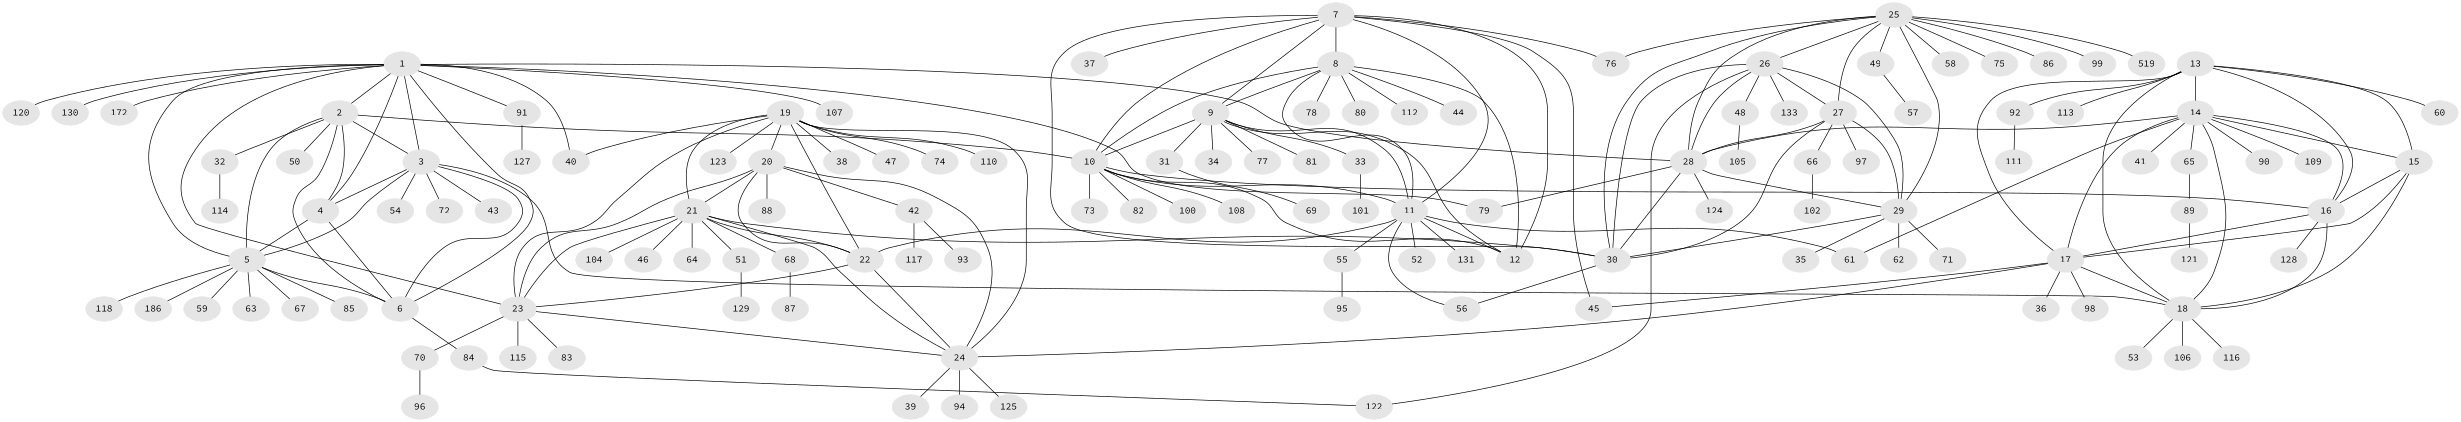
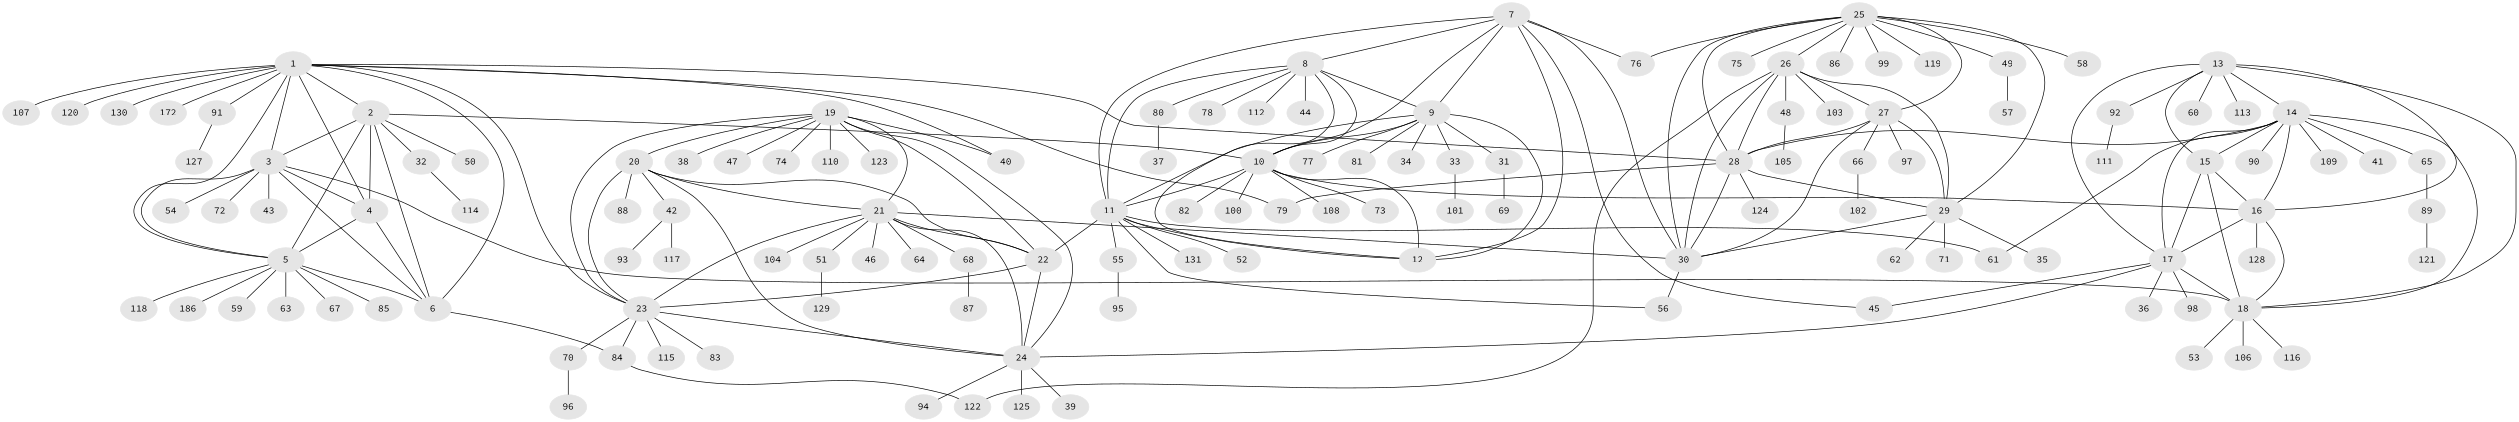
edge "7" -- "37": now "80" -- "37"
node "519": label "519" -> "119"
node "133": label "133" -> "103"
edge "23" -- "84": added
